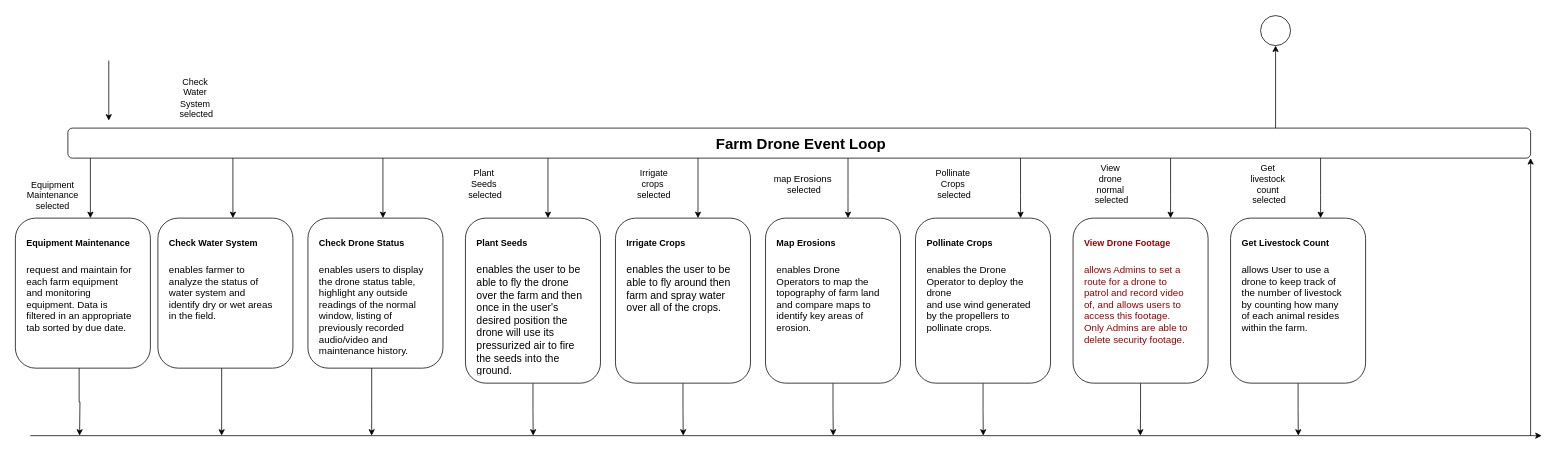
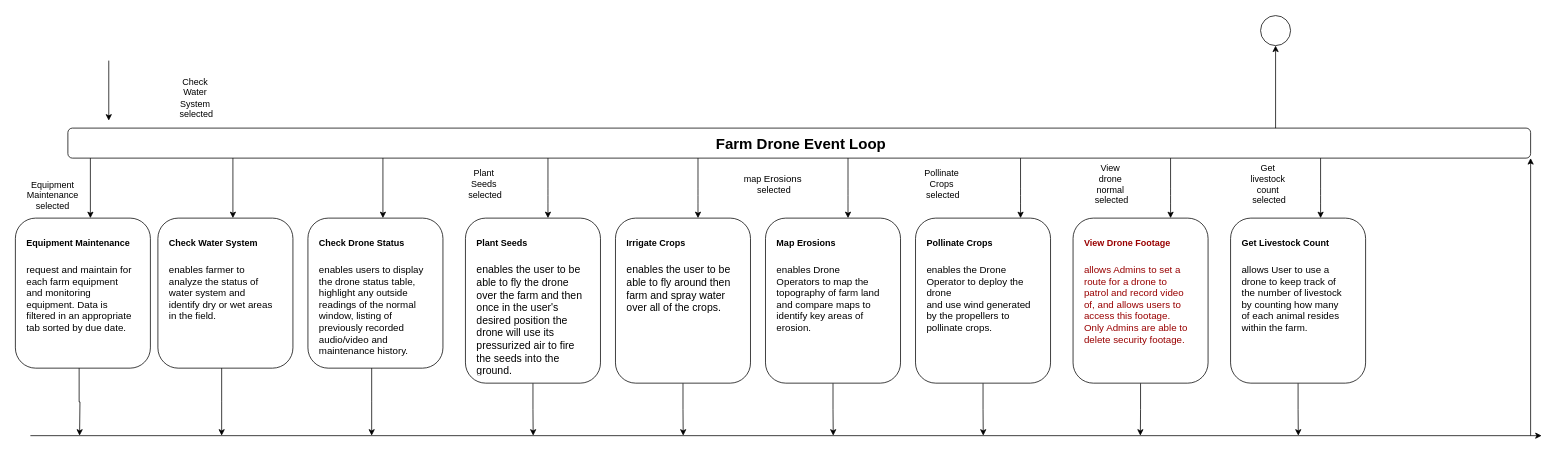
node "Irrigate crops selected": removed
node "map Erosions selected": moved (803, 184) -> (773, 184)
node "Pollinate Crops selected": moved (953, 184) -> (942, 184)
